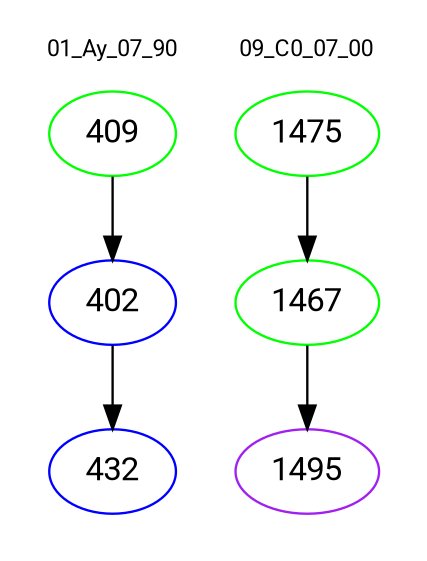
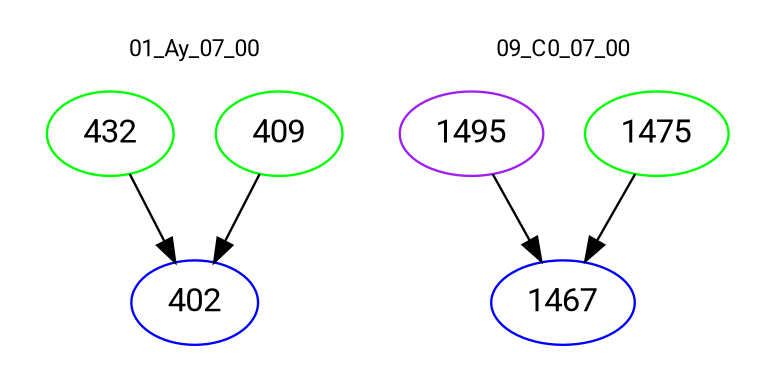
cluster "01_Ay_07_90": label "01_Ay_07_90" -> "01_Ay_07_00"
node "1467": color green -> blue
edge "402" -> "432": reversed
edge "1467" -> "1495": reversed
node "432": color blue -> green
